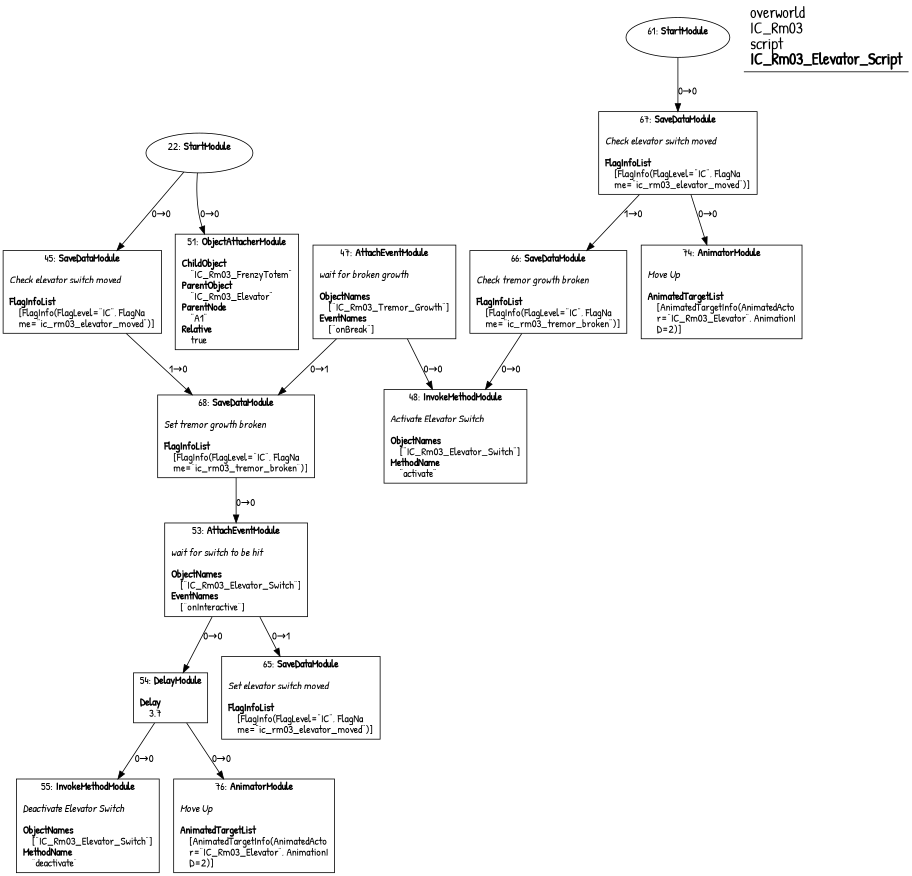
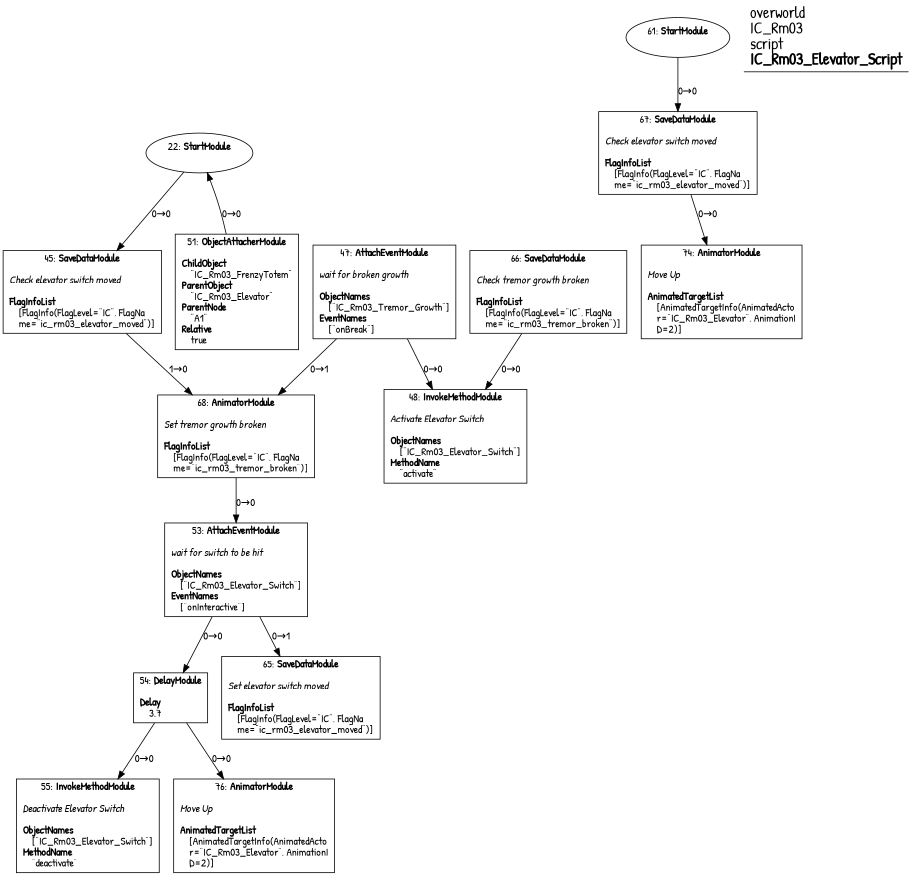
edge "22:" -> "51:": reversed
edge "67:" -> "66:": removed, label "1→0"
node "68:": text "SaveDataModule" -> "AnimatorModule"
